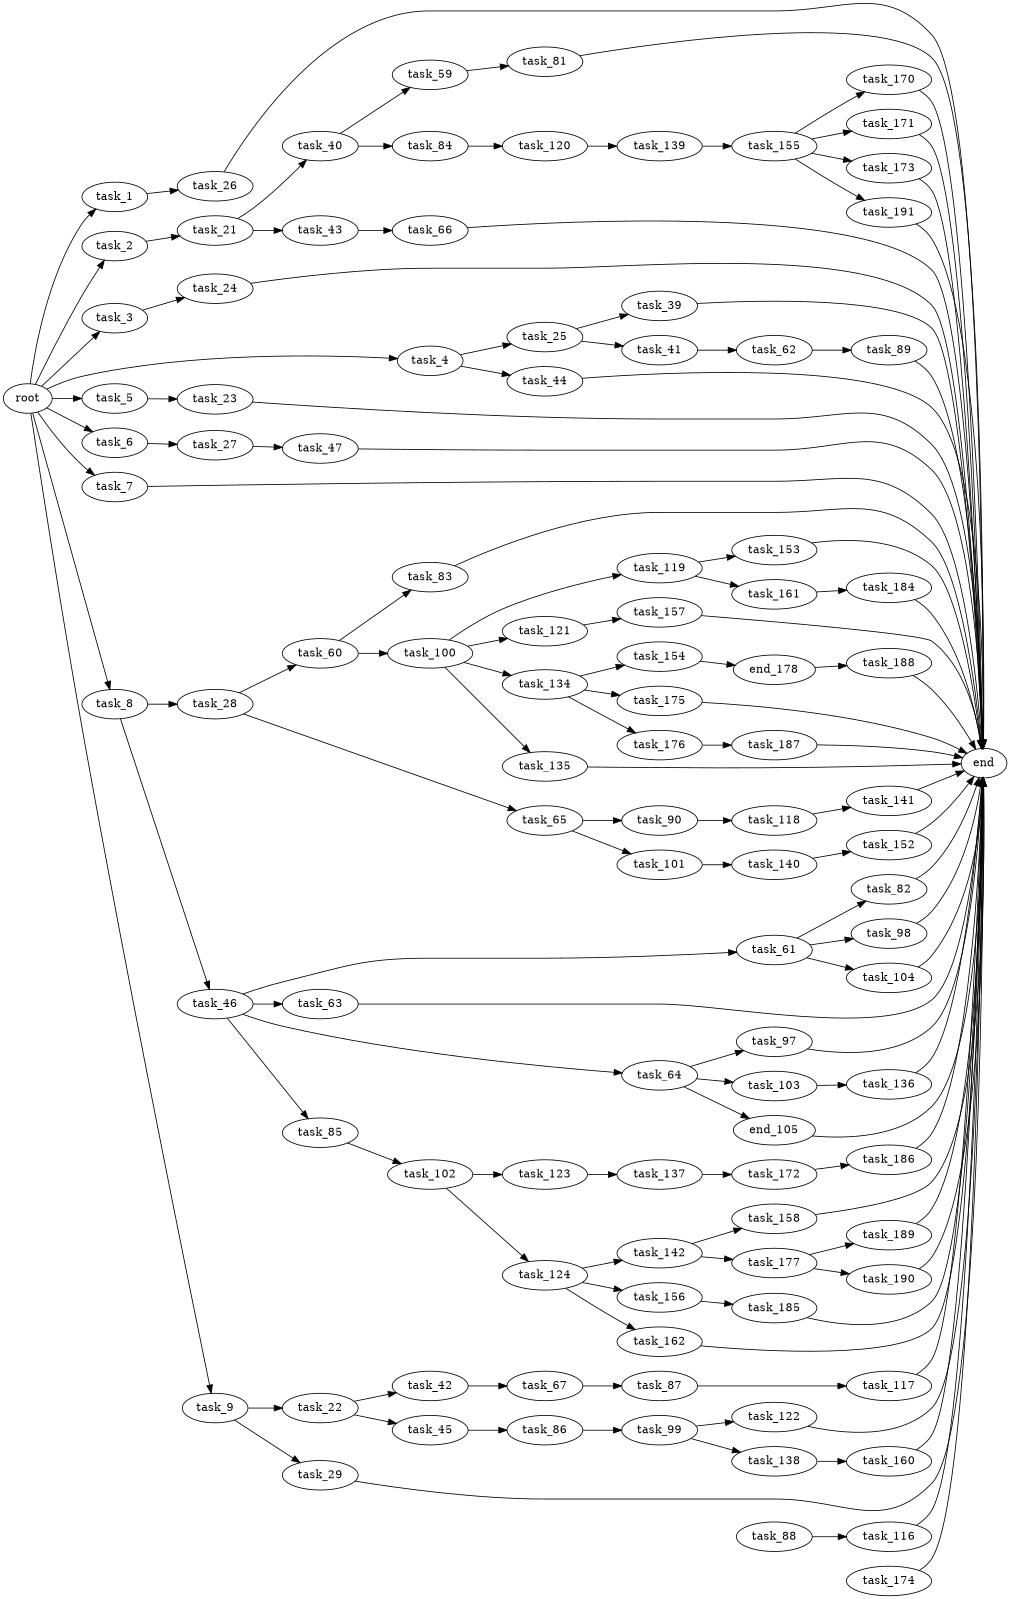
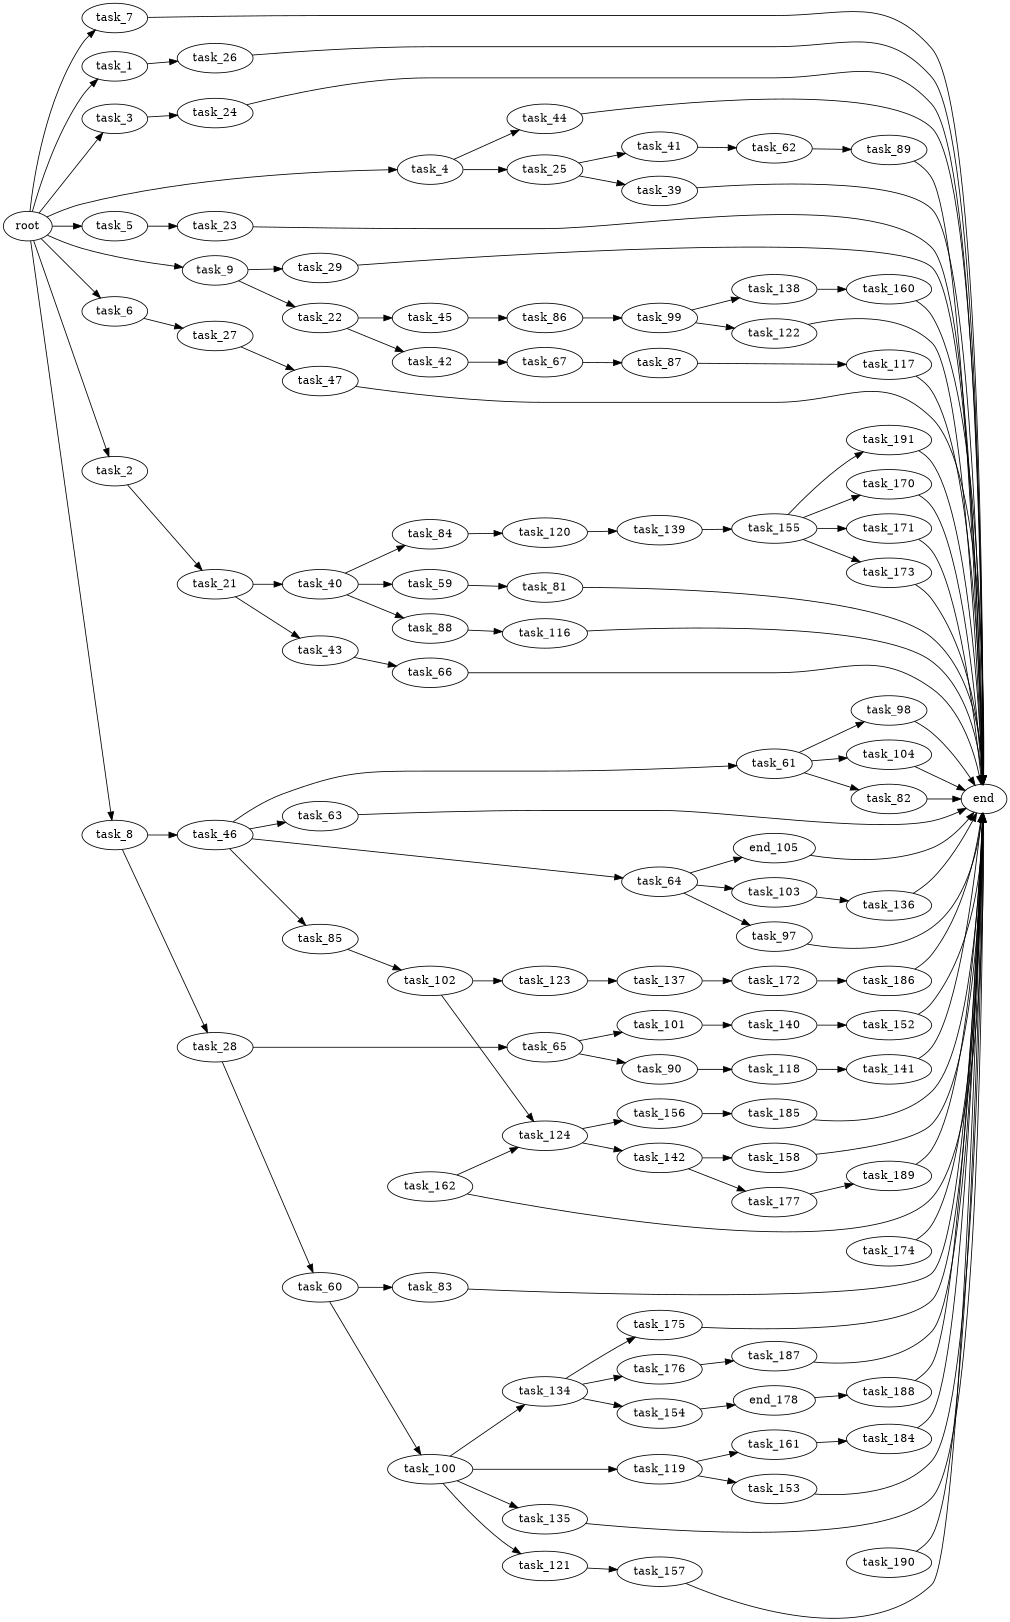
edge "task_40" -> "task_88": added
edge "task_177" -> "task_190": removed
edge "task_124" -> "task_162": reversed
